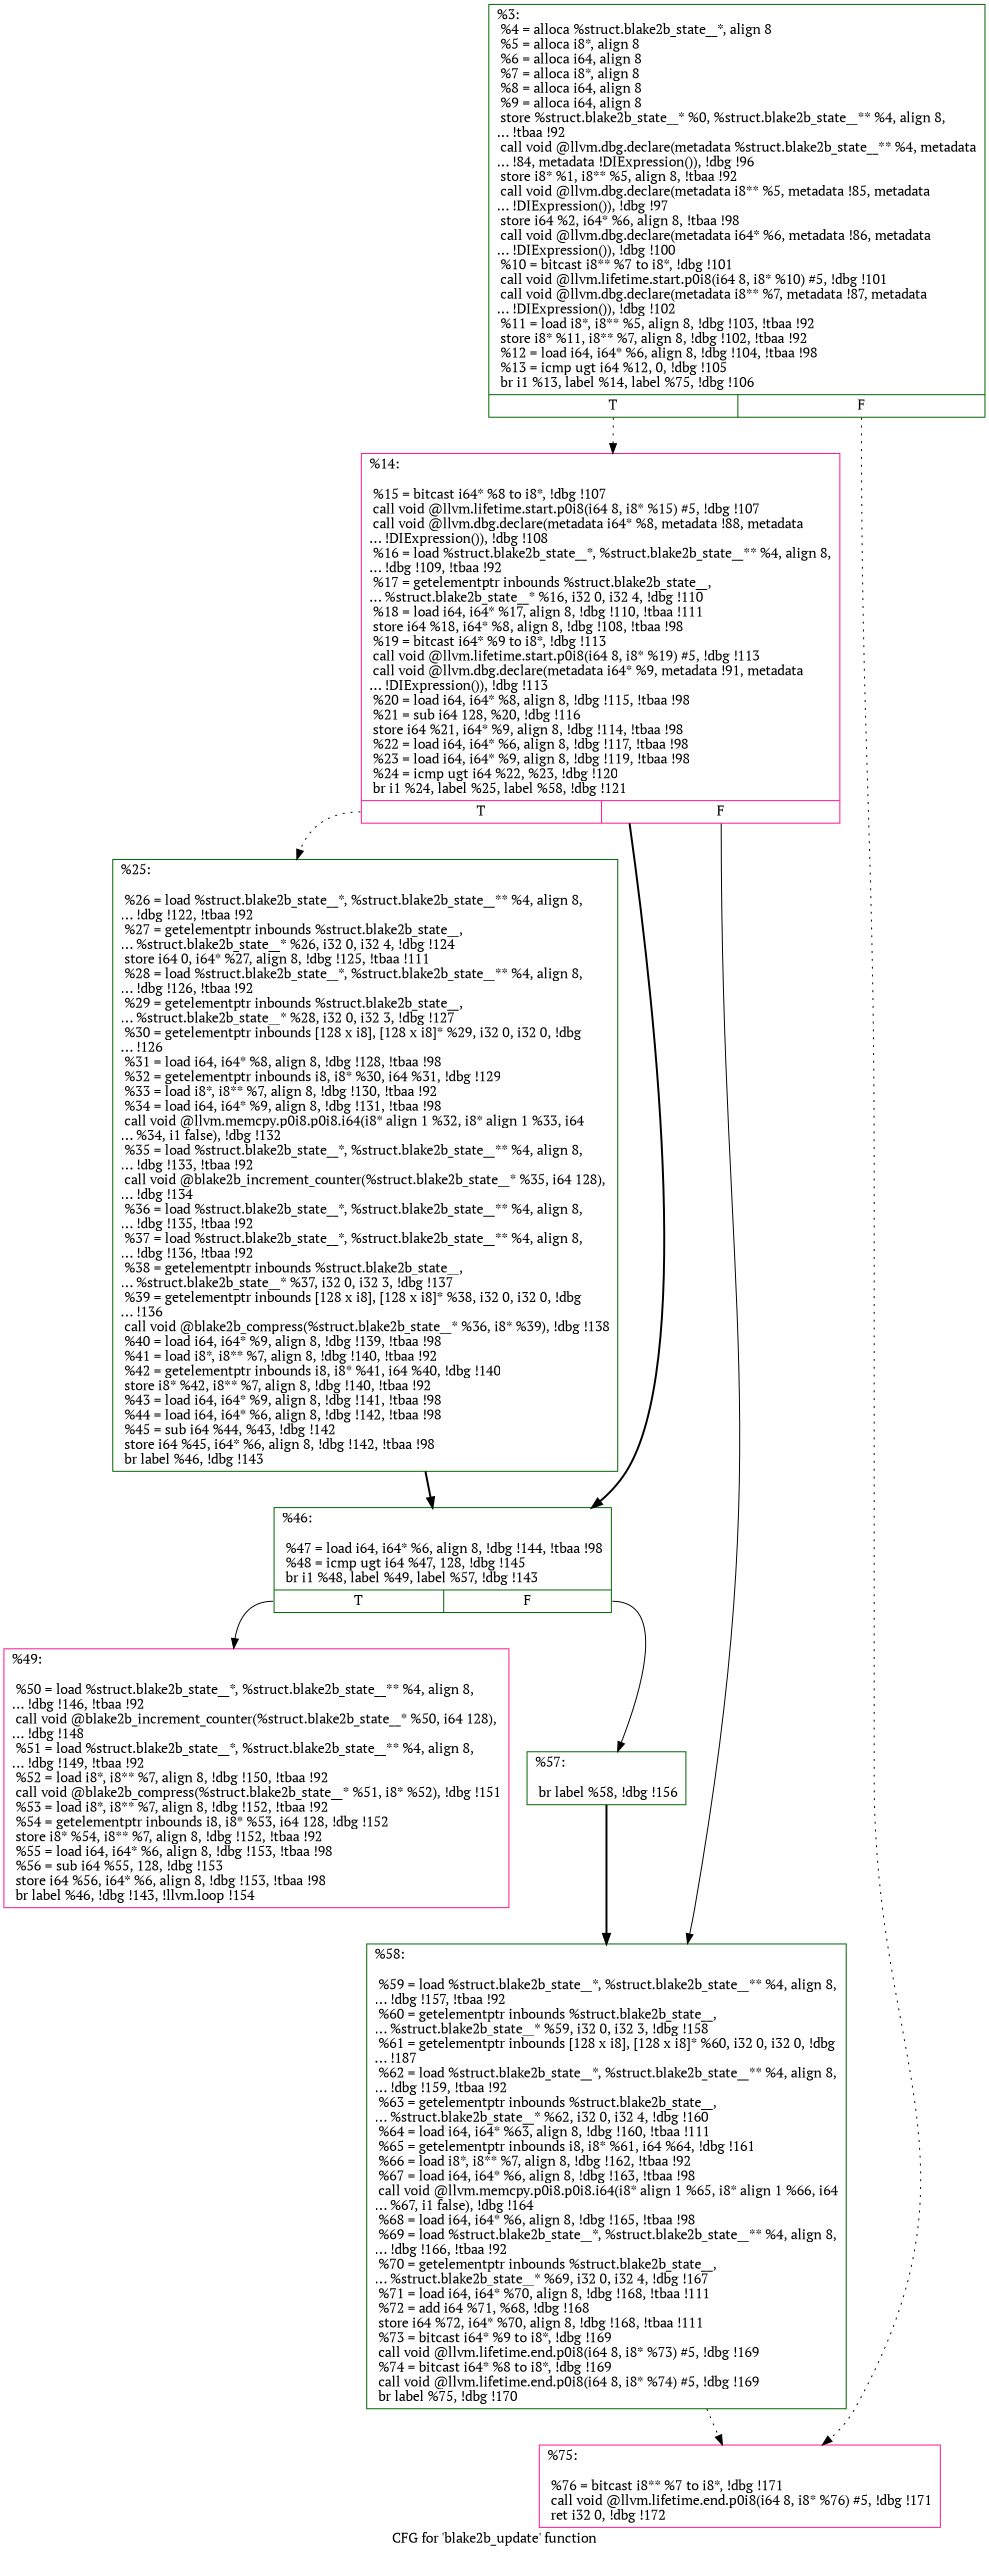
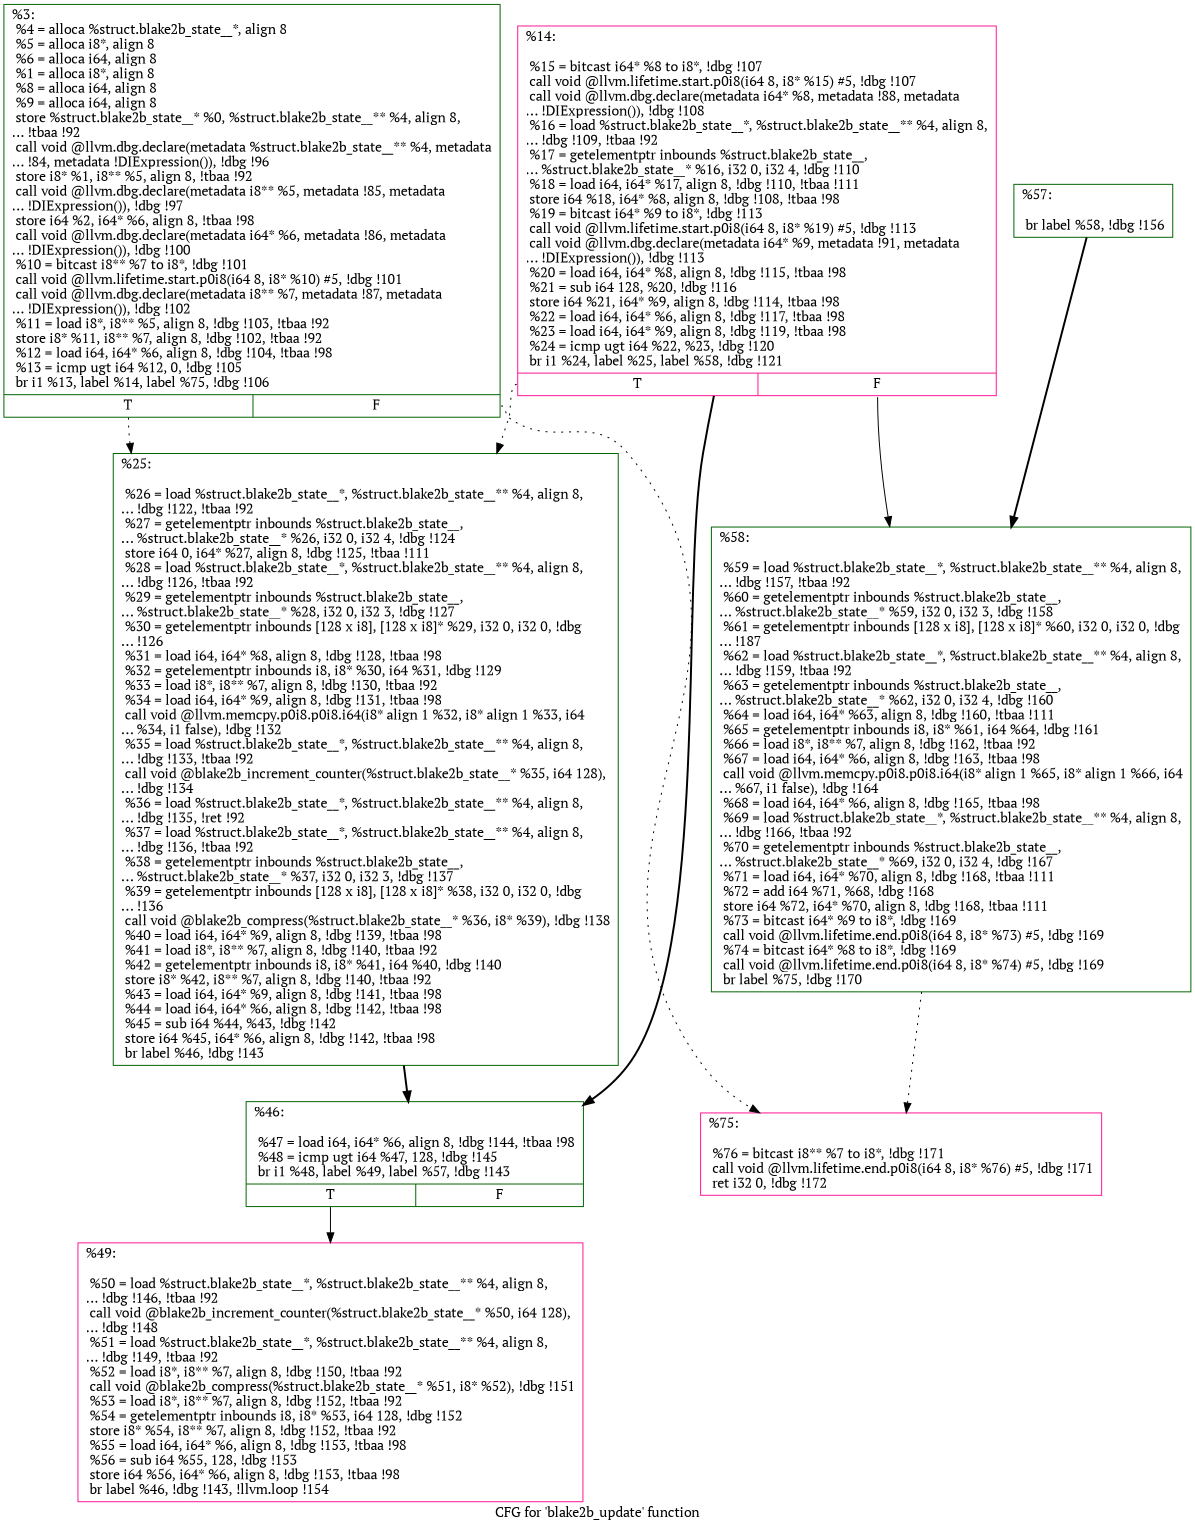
node "%3:": text "%7 = alloca i8*, align 8" -> "%1 = alloca i8*, align 8"
edge "%3:" -> "%14:": now "%3:" -> "%25:"
node "%25:": text "... !dbg !135, !tbaa !92" -> "... !dbg !135, !ret !92"
edge "%46:" -> "%57:": removed
